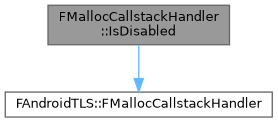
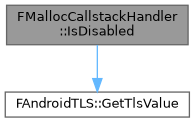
node "FAndroidTLS::FMallocCallstackHandler": label "FAndroidTLS::FMallocCallstackHandler" -> "FAndroidTLS::GetTlsValue"
